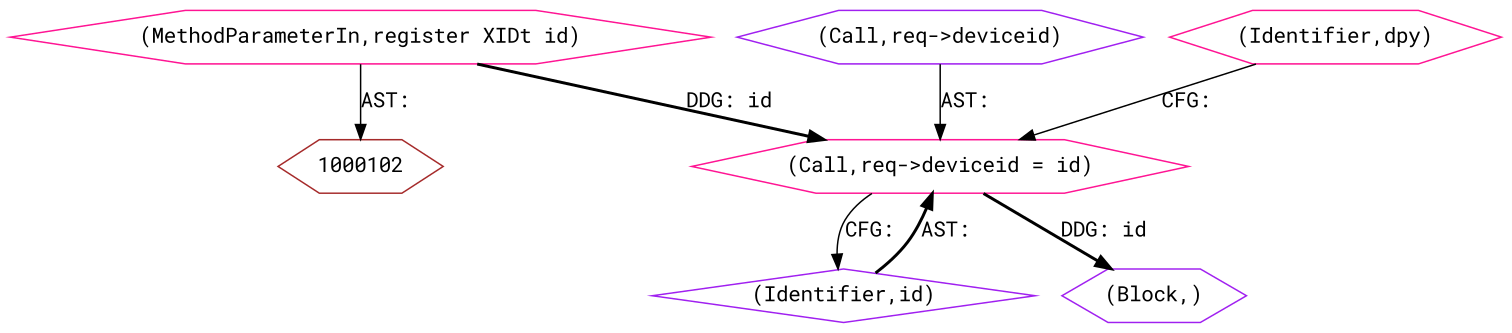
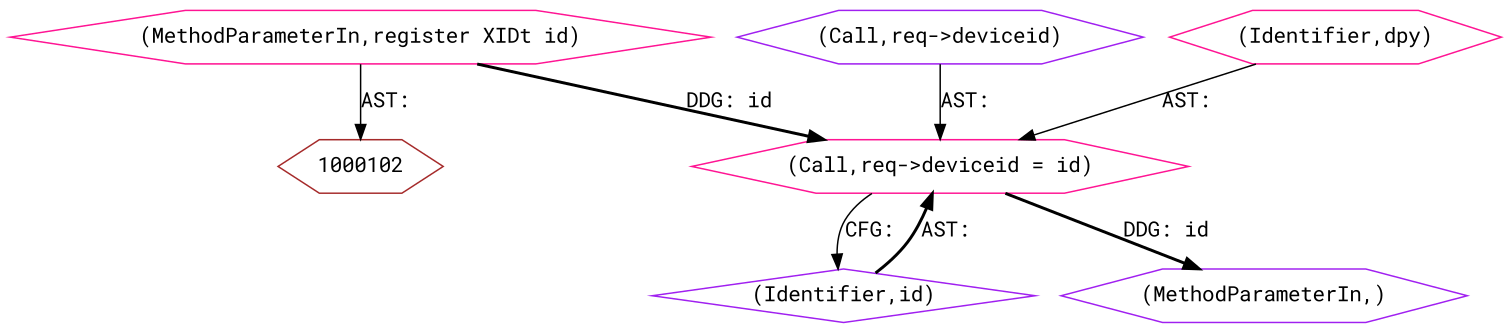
edge "(Identifier,dpy)" -> "(Call,req->deviceid = id)": label "CFG: " -> "AST: "
node "(Block,)": label "(Block,)" -> "(MethodParameterIn,)"
